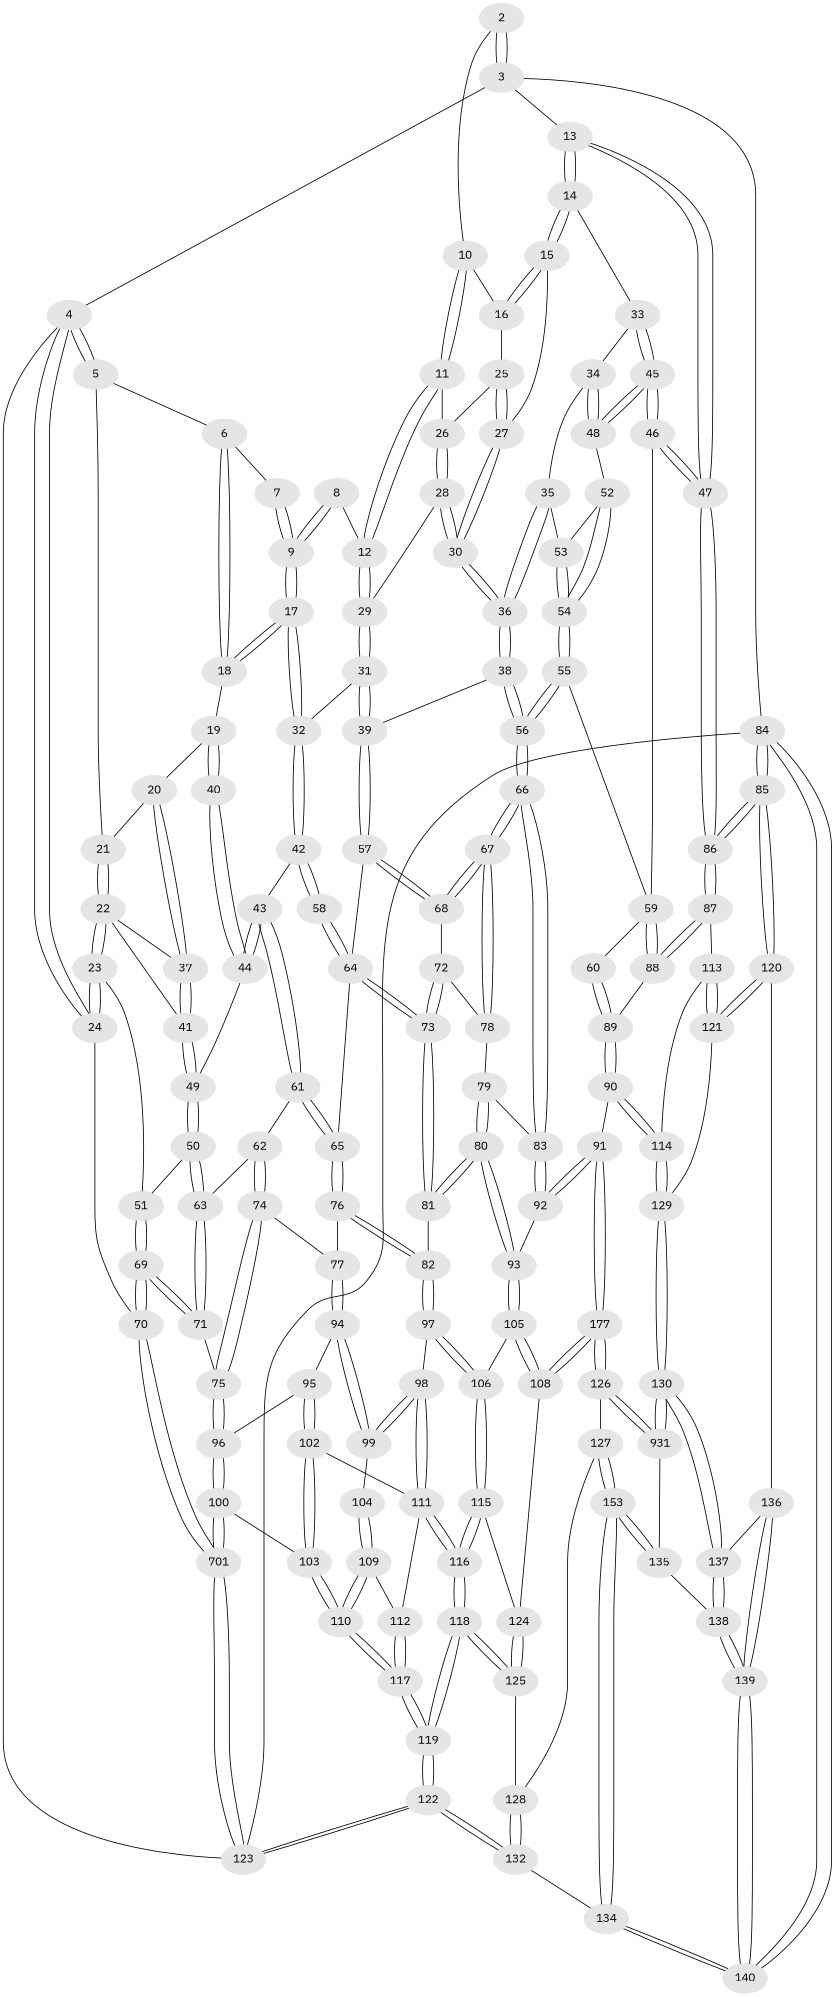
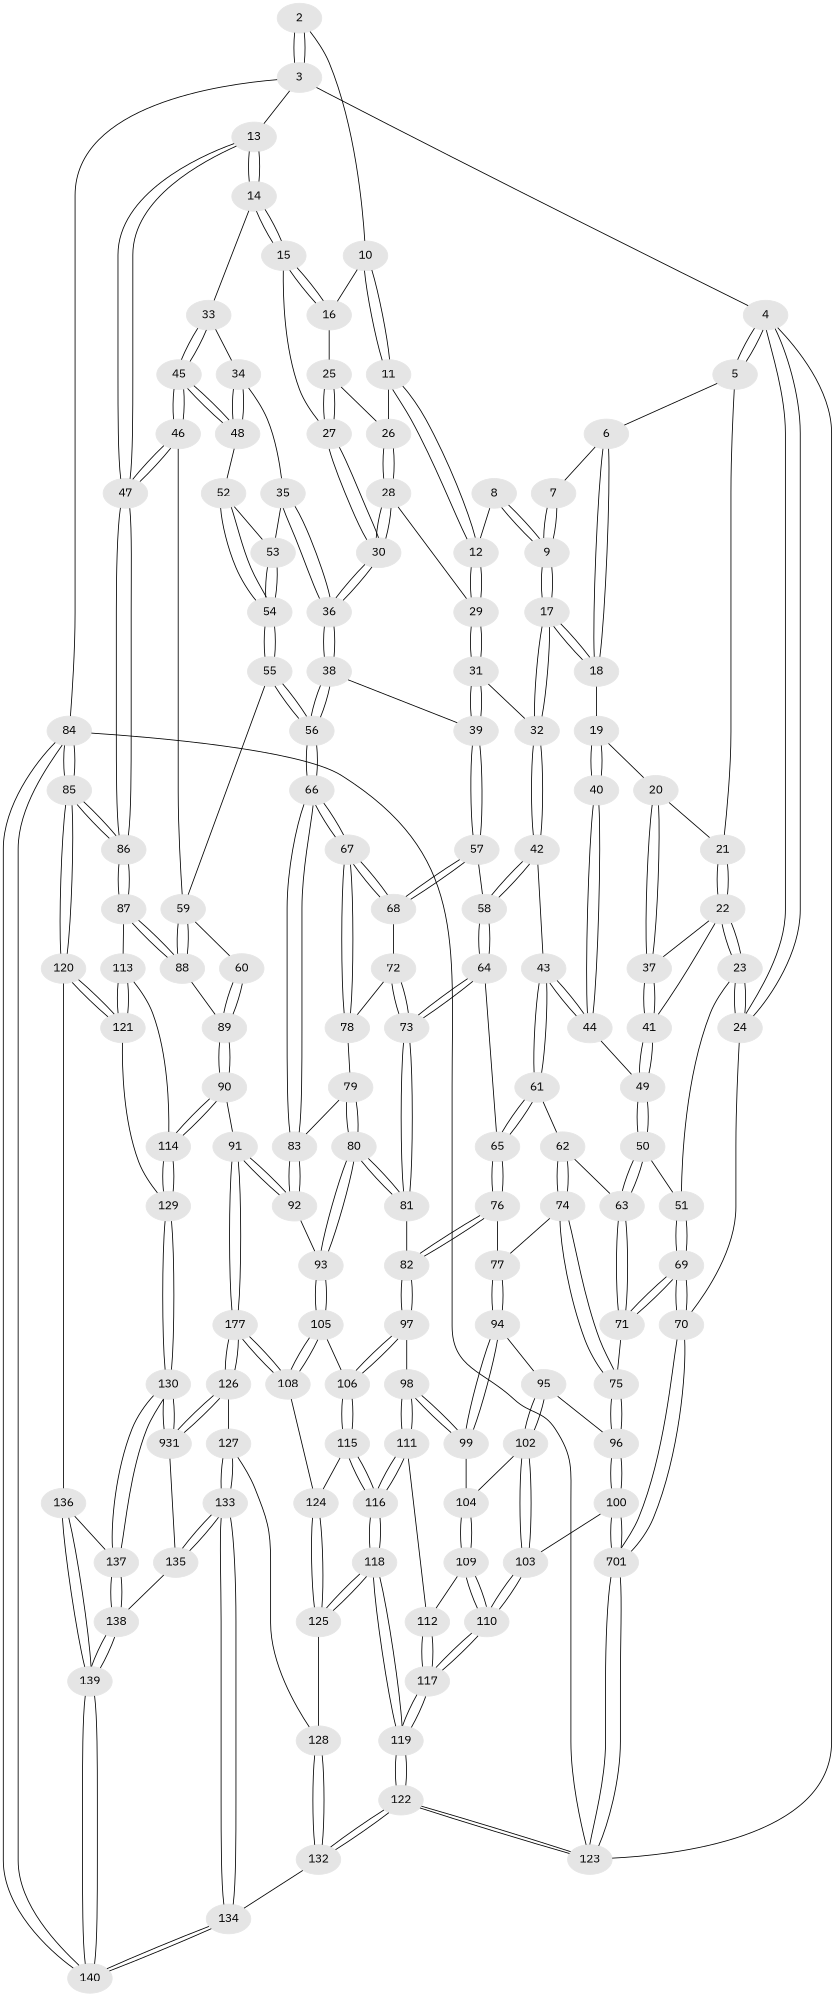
edge "57" -- "64": now "57" -- "58"
edge "102" -- "111": now "102" -- "104"
node "153": label "153" -> "133"
